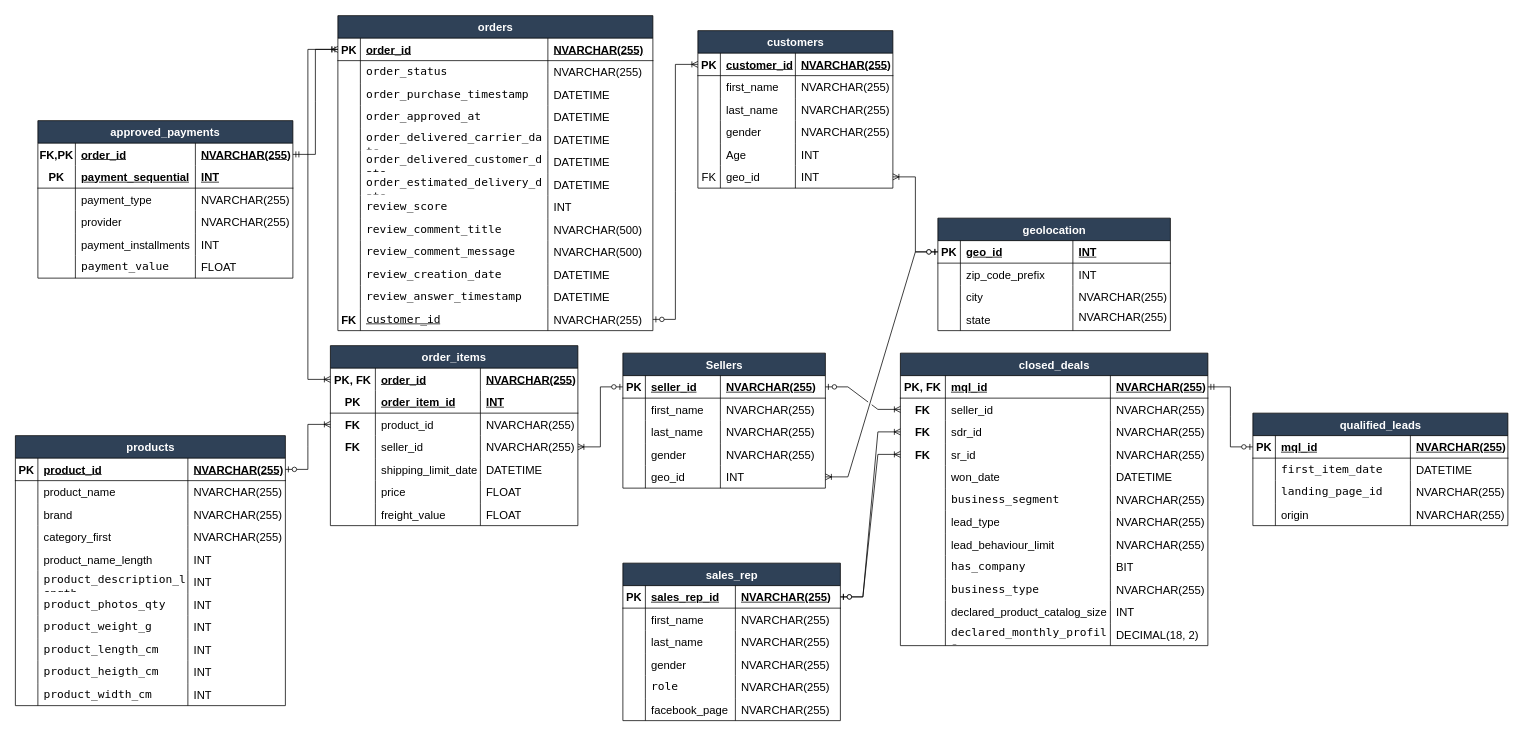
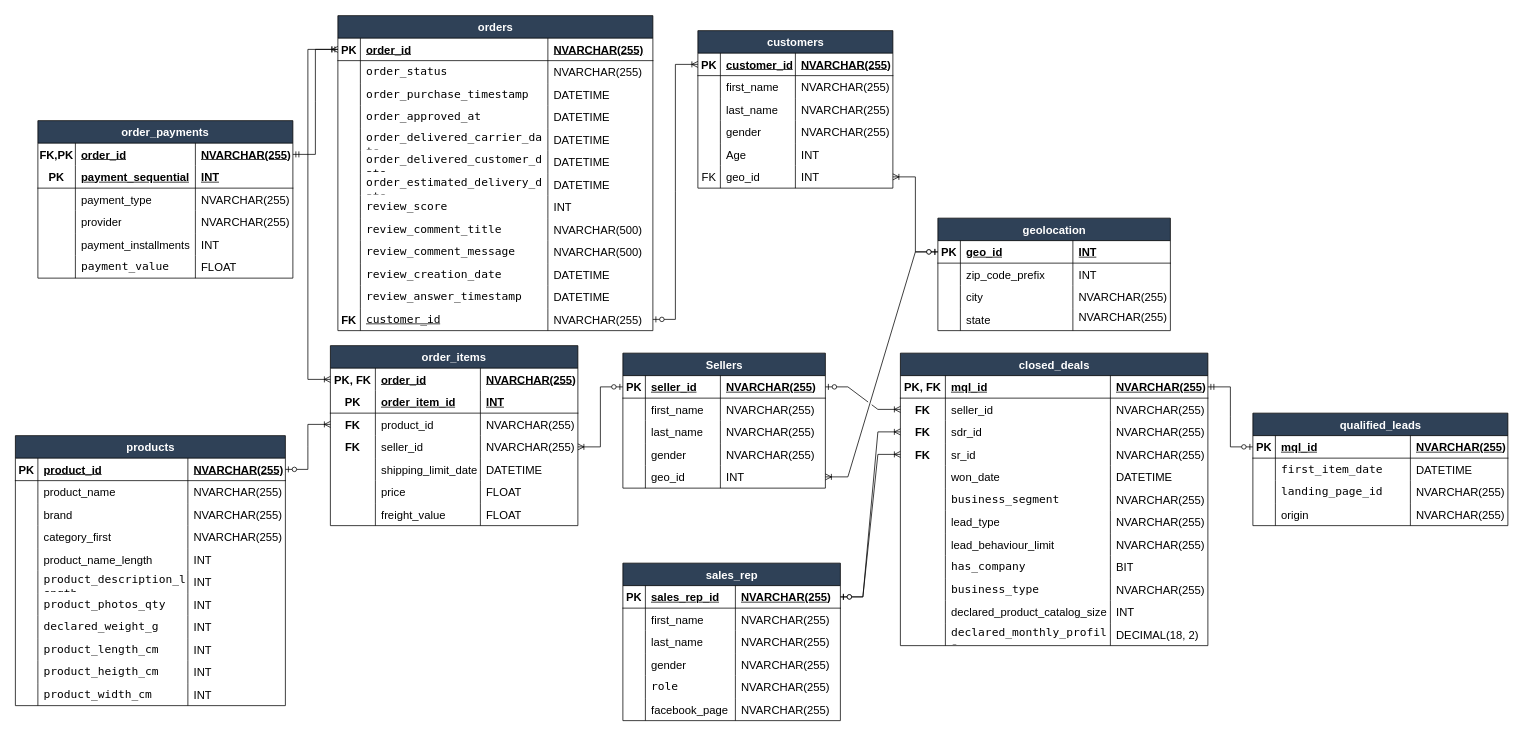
node "approved_payments": label "approved_payments" -> "order_payments"
node "product_weight_g": label "product_weight_g" -> "declared_weight_g"
